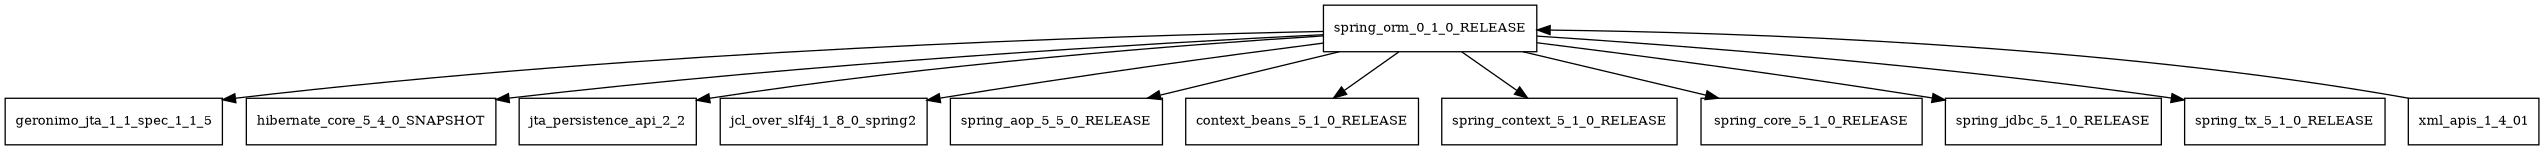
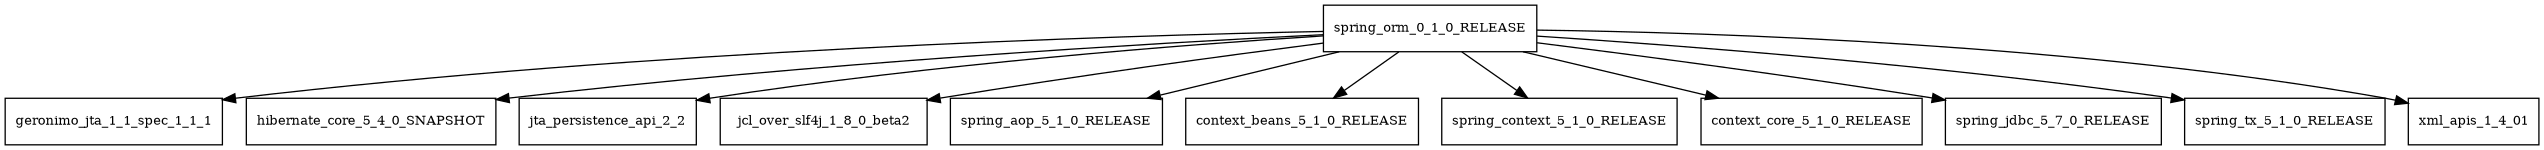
edge "xml_apis_1_4_01" -> "spring_orm_0_1_0_RELEASE": reversed
node "geronimo_jta_1_1_spec_1_1_5": label "geronimo_jta_1_1_spec_1_1_5" -> "geronimo_jta_1_1_spec_1_1_1"
node "jcl_over_slf4j_1_8_0_spring2": label "jcl_over_slf4j_1_8_0_spring2" -> "jcl_over_slf4j_1_8_0_beta2"
node "spring_aop_5_5_0_RELEASE": label "spring_aop_5_5_0_RELEASE" -> "spring_aop_5_1_0_RELEASE"
node "spring_core_5_1_0_RELEASE": label "spring_core_5_1_0_RELEASE" -> "context_core_5_1_0_RELEASE"
node "spring_jdbc_5_1_0_RELEASE": label "spring_jdbc_5_1_0_RELEASE" -> "spring_jdbc_5_7_0_RELEASE"
